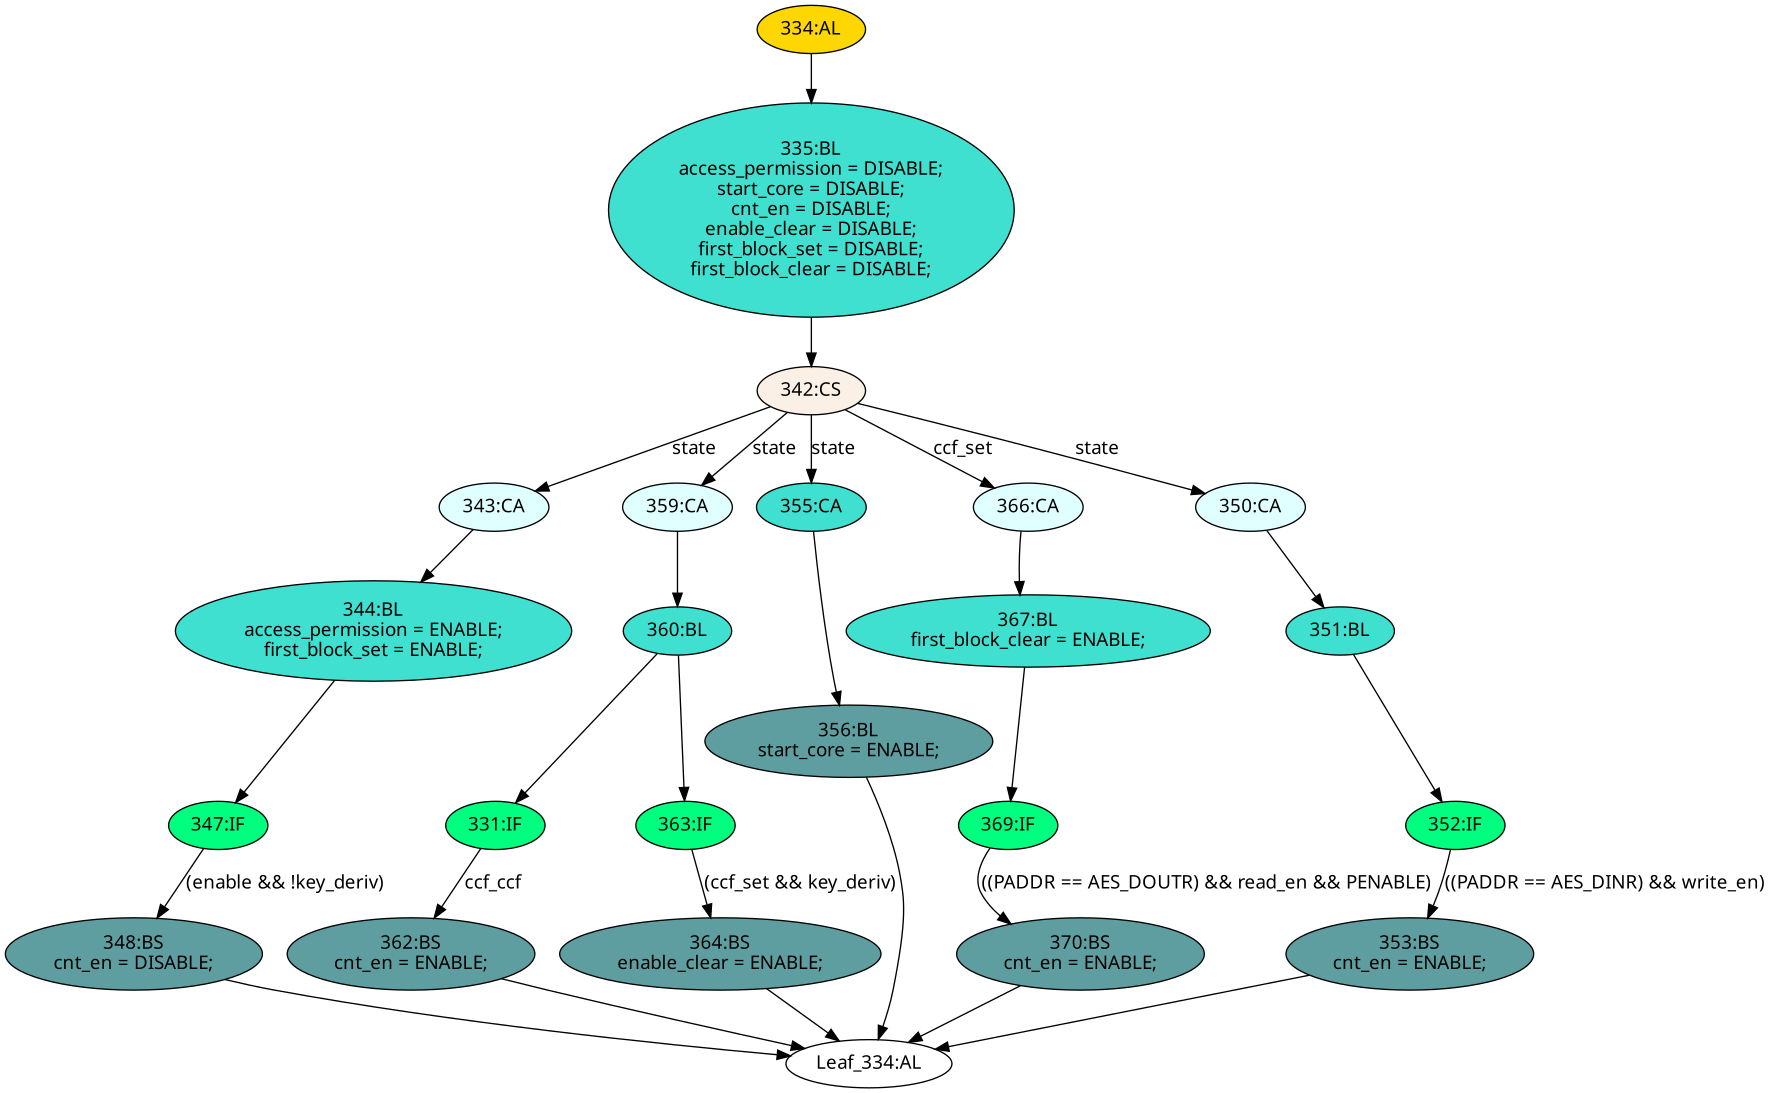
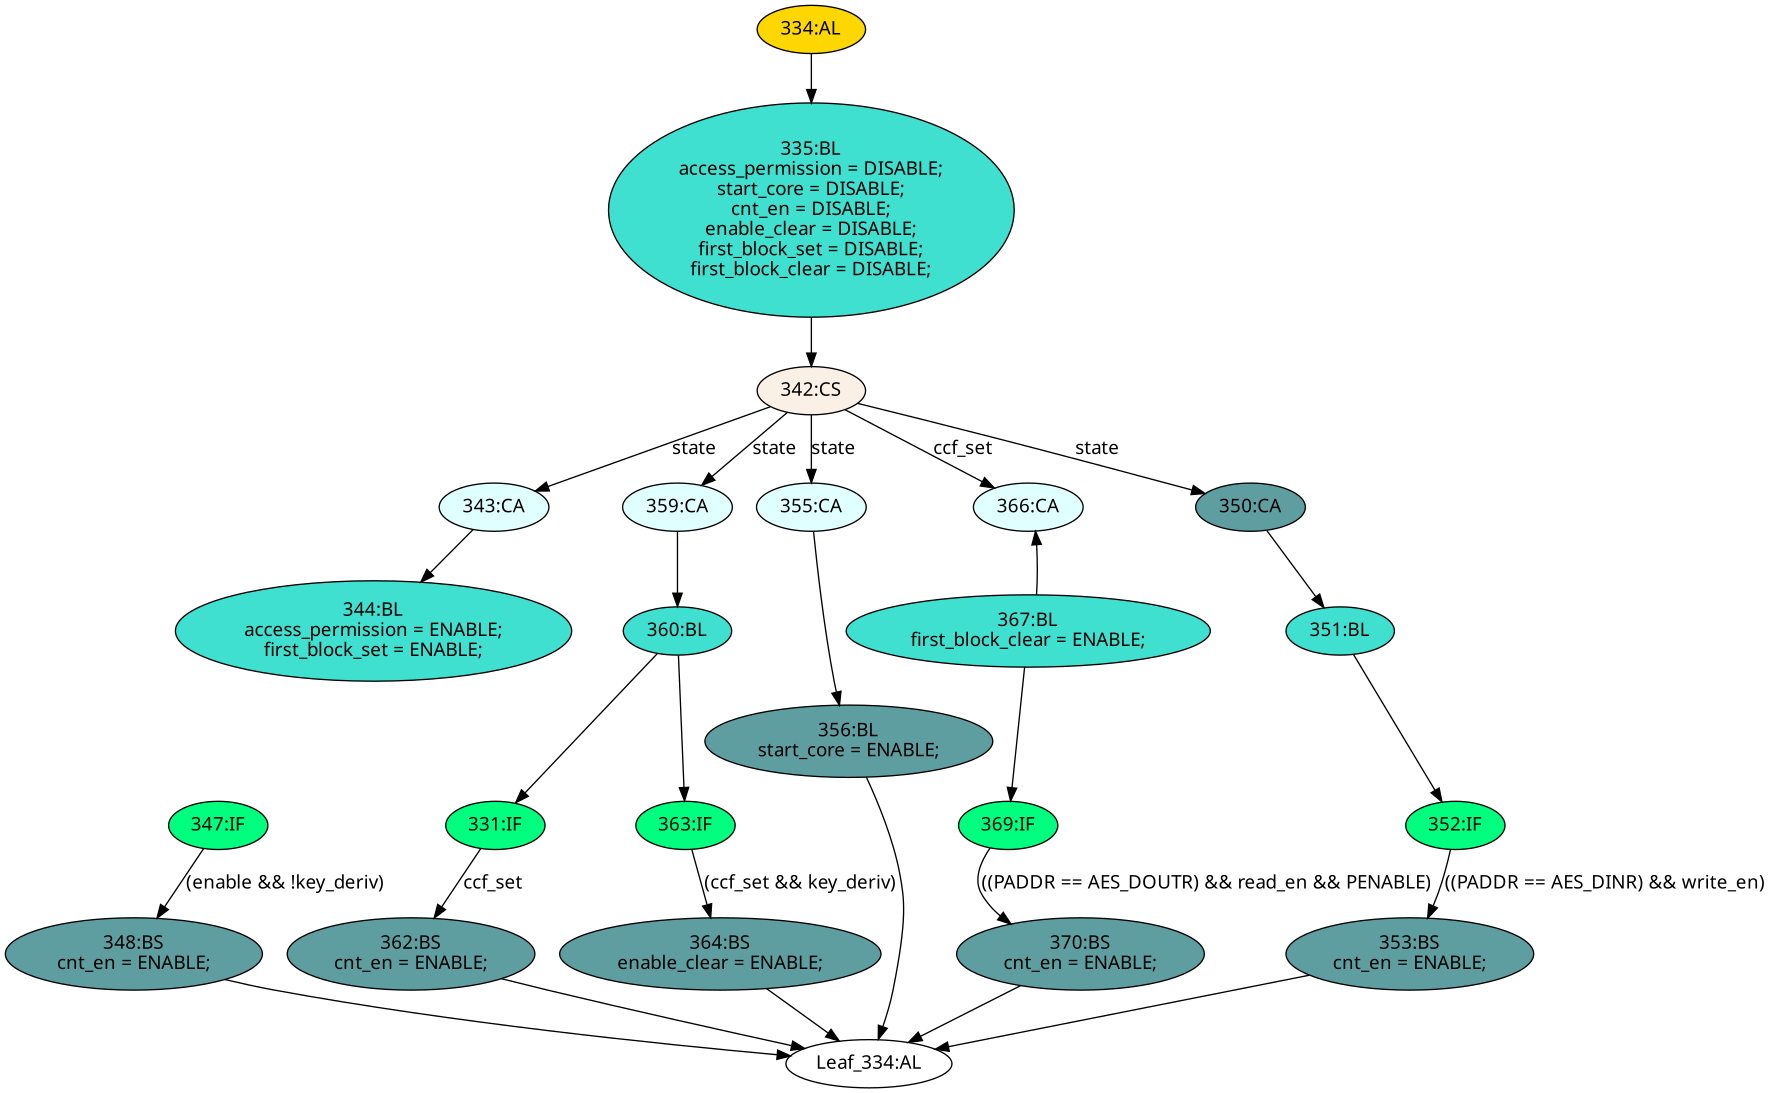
node "355:CA": fillcolor turquoise -> lightcyan
node "350:CA": fillcolor lightcyan -> cadetblue
edge "366:CA" -> "367:BL first_block_clear = ENABLE;": reversed
edge "344:BL access_permission = ENABLE; first_block_set = ENABLE;" -> "347:IF": removed
edge "331:IF" -> "362:BS cnt_en = ENABLE;": label "ccf_ccf" -> "ccf_set"
node "348:BS cnt_en = DISABLE;": label "348:BS cnt_en = DISABLE;" -> "348:BS cnt_en = ENABLE;"
